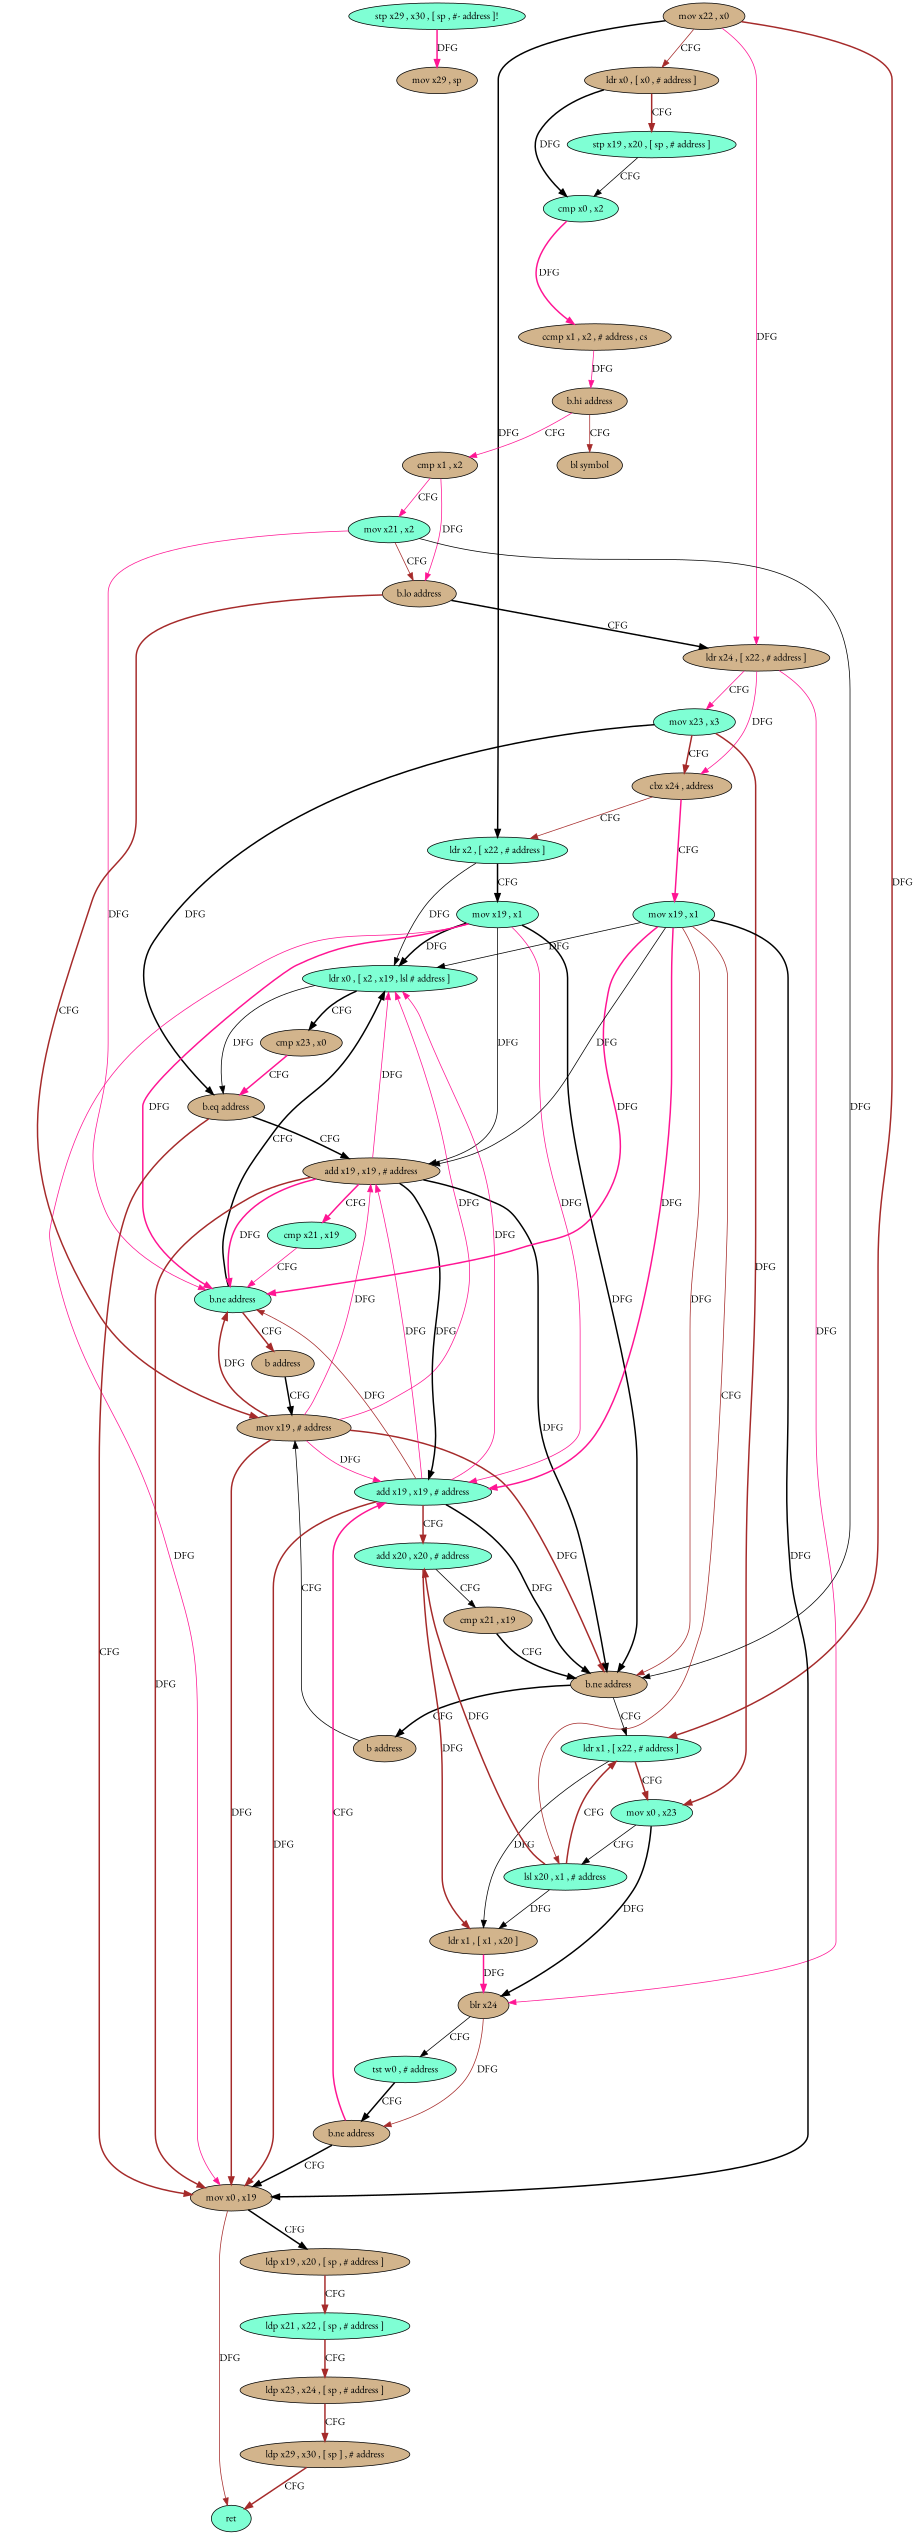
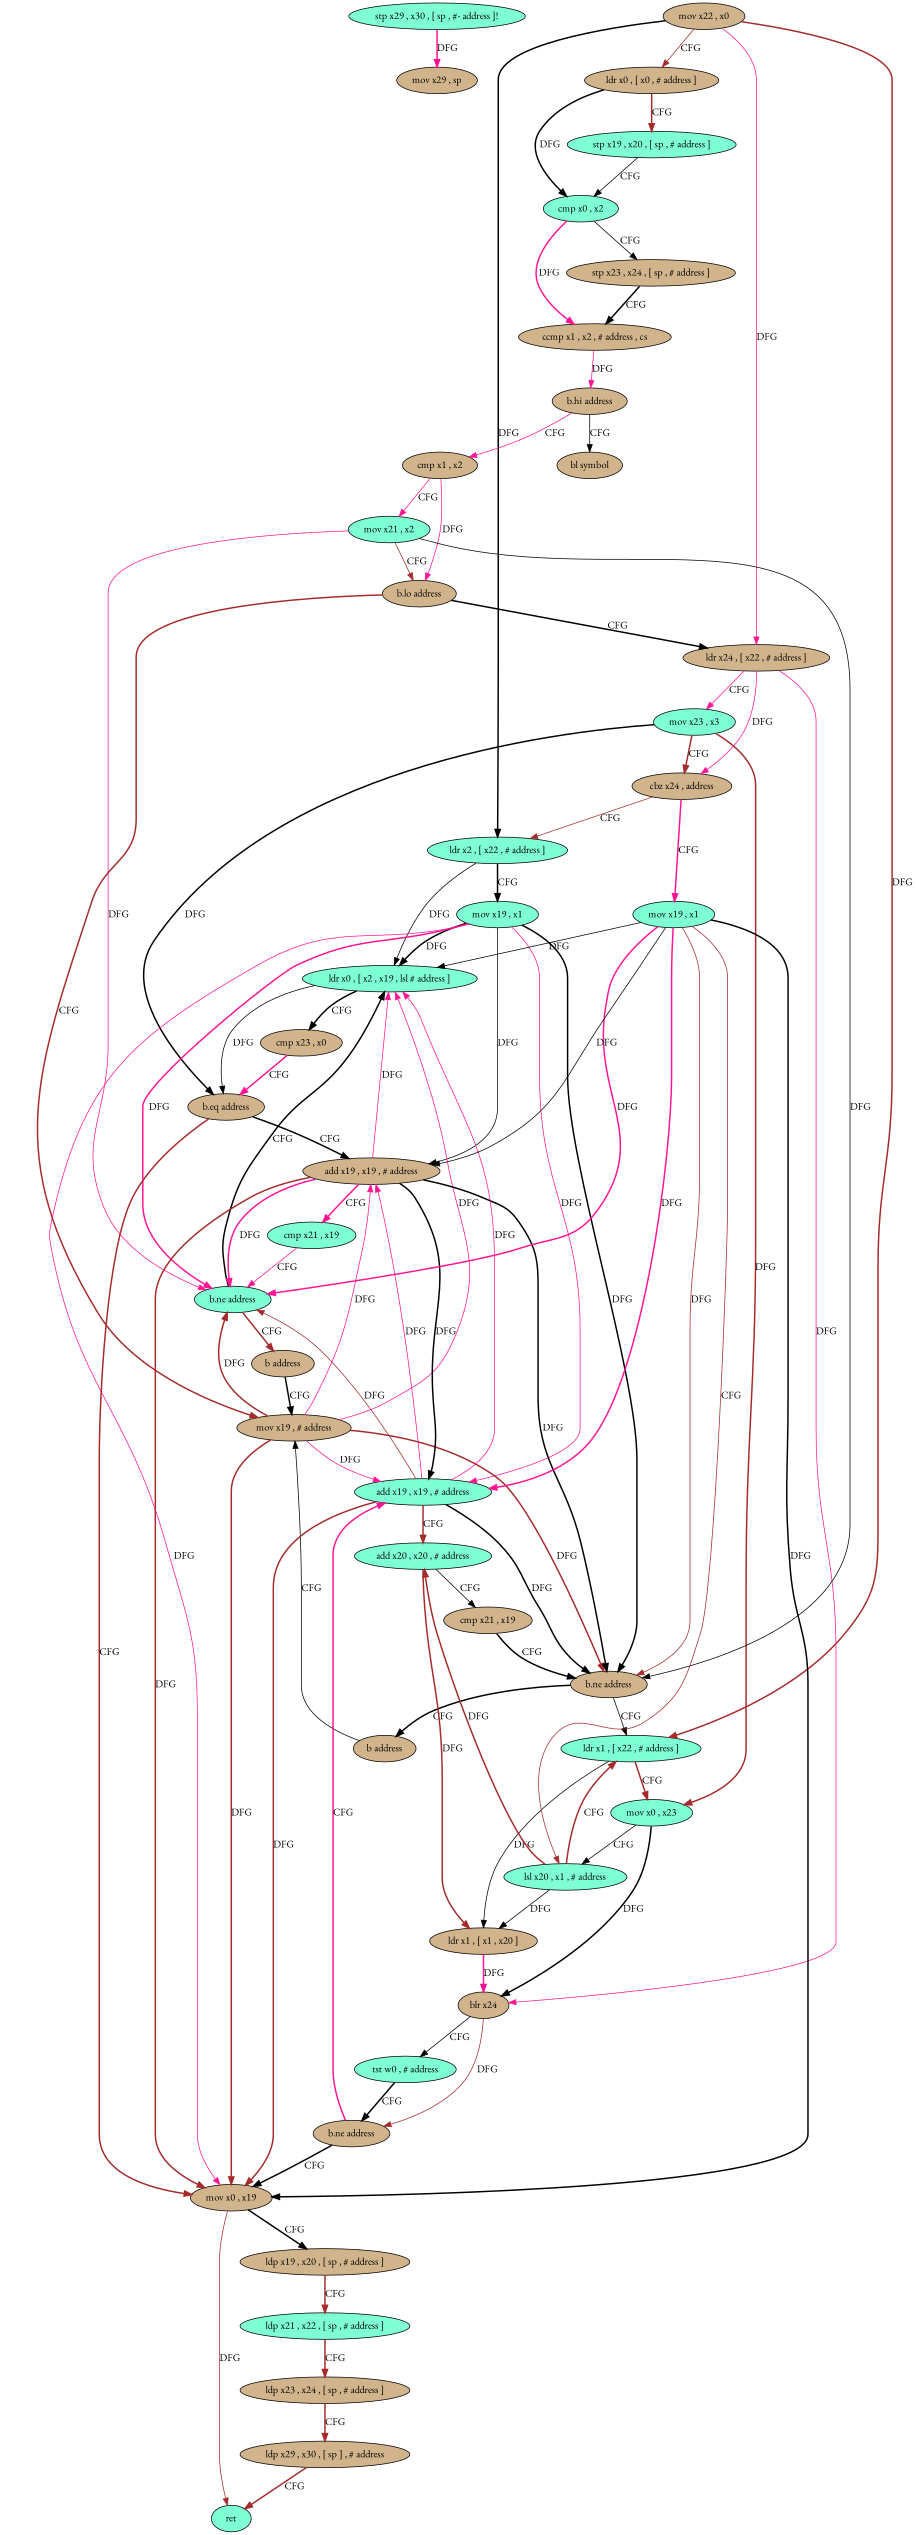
node "stp x23 , x24 , [ sp , # address ]": added
edge "b.hi address" -> "bl symbol": color brown -> black
